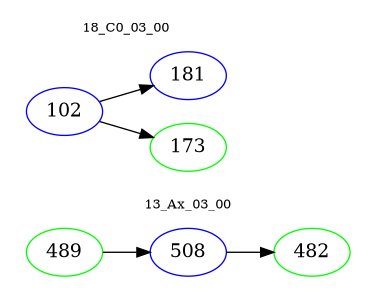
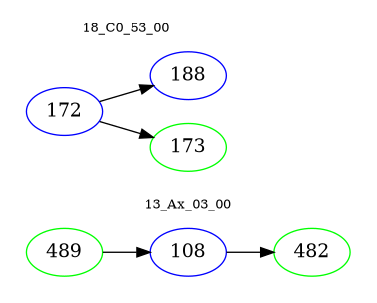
cluster "18_C0_03_00": label "18_C0_03_00" -> "18_C0_53_00"
node "181": label "181" -> "188"
node "102": label "102" -> "172"
node "508": label "508" -> "108"
